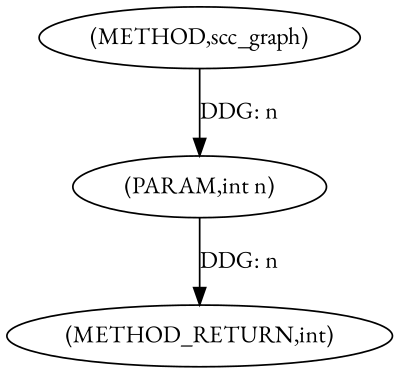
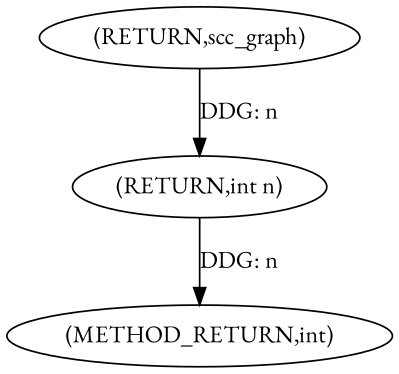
node "(METHOD,scc_graph)": label "(METHOD,scc_graph)" -> "(RETURN,scc_graph)"
node "(PARAM,int n)": label "(PARAM,int n)" -> "(RETURN,int n)"
